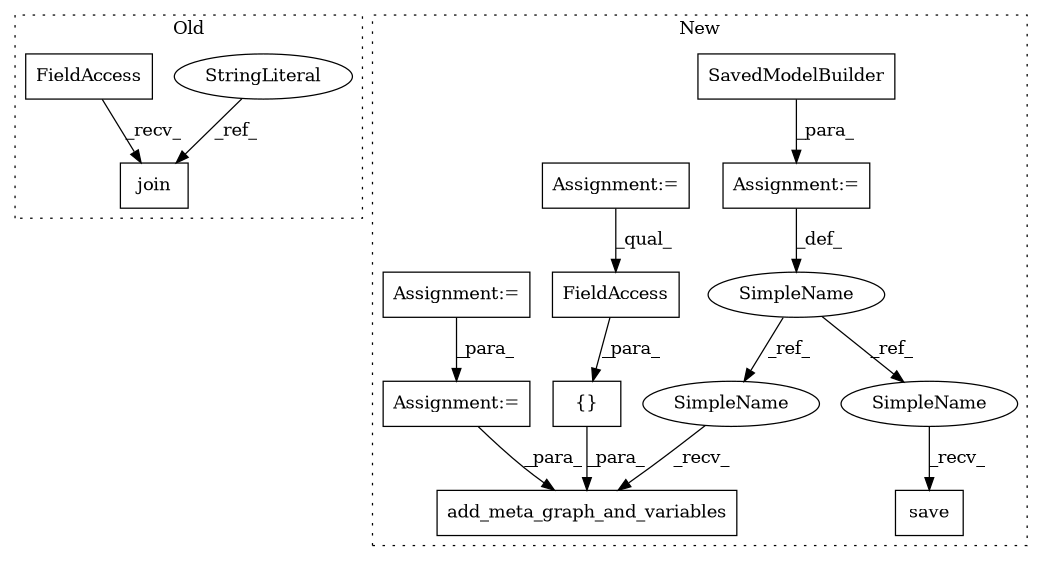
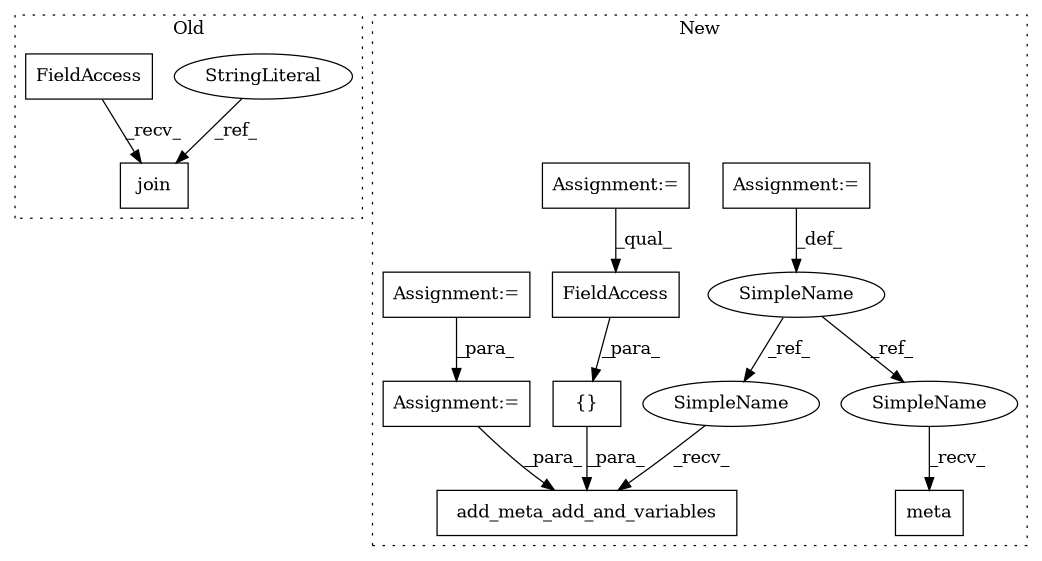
node "SavedModelBuilder": removed
node "add_meta_graph_and_variables": label "add_meta_graph_and_variables" -> "add_meta_add_and_variables"
node "save": label "save" -> "meta"
